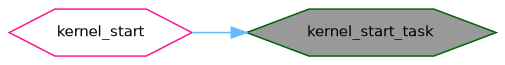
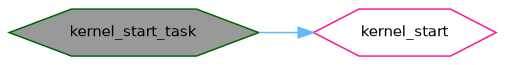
edge "kernel_start" -> "kernel_start_task": reversed
